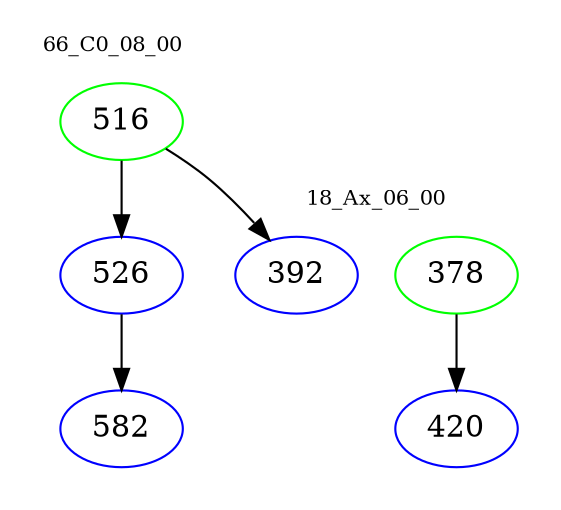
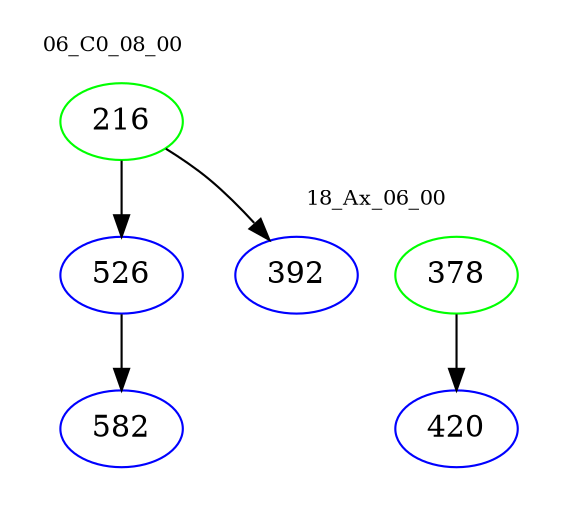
cluster "66_C0_08_00": label "66_C0_08_00" -> "06_C0_08_00"
node "516": label "516" -> "216"
